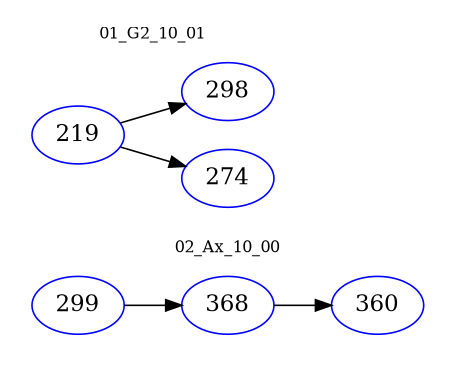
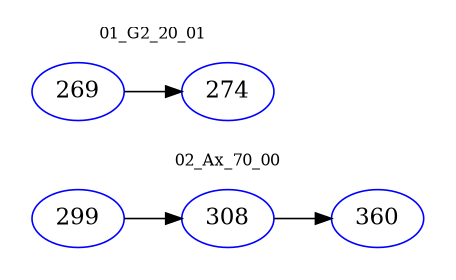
cluster "01_G2_10_01": label "01_G2_10_01" -> "01_G2_20_01"
node "298": removed
node "219": label "219" -> "269"
cluster "02_Ax_10_00": label "02_Ax_10_00" -> "02_Ax_70_00"
node "368": label "368" -> "308"
